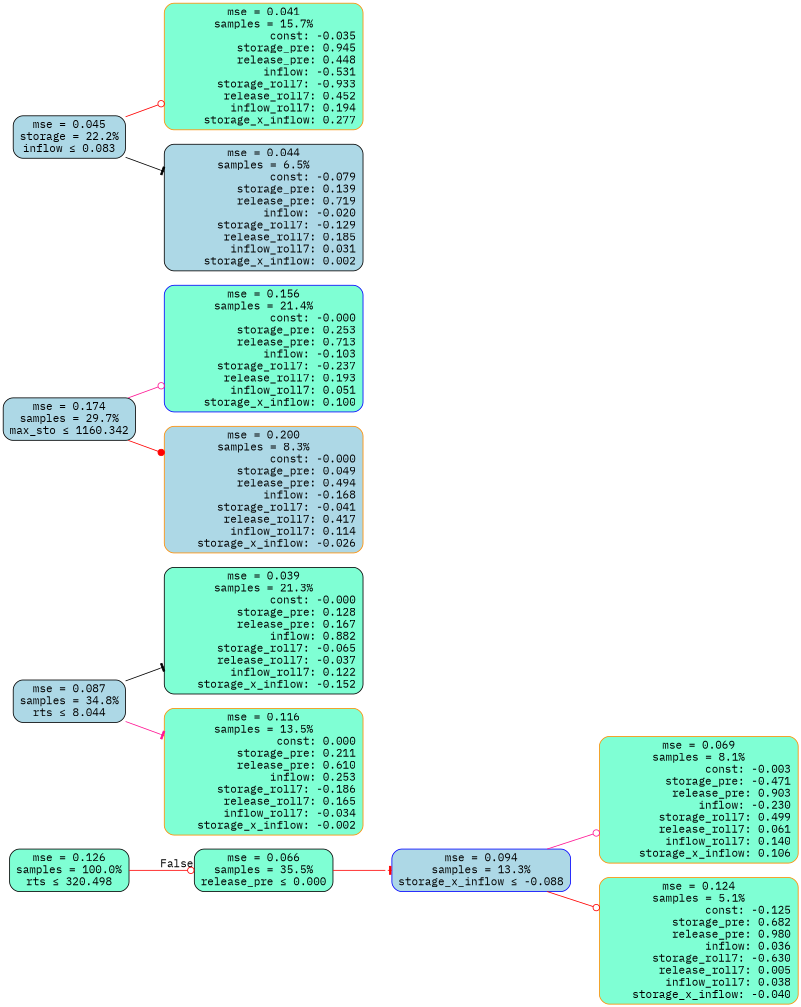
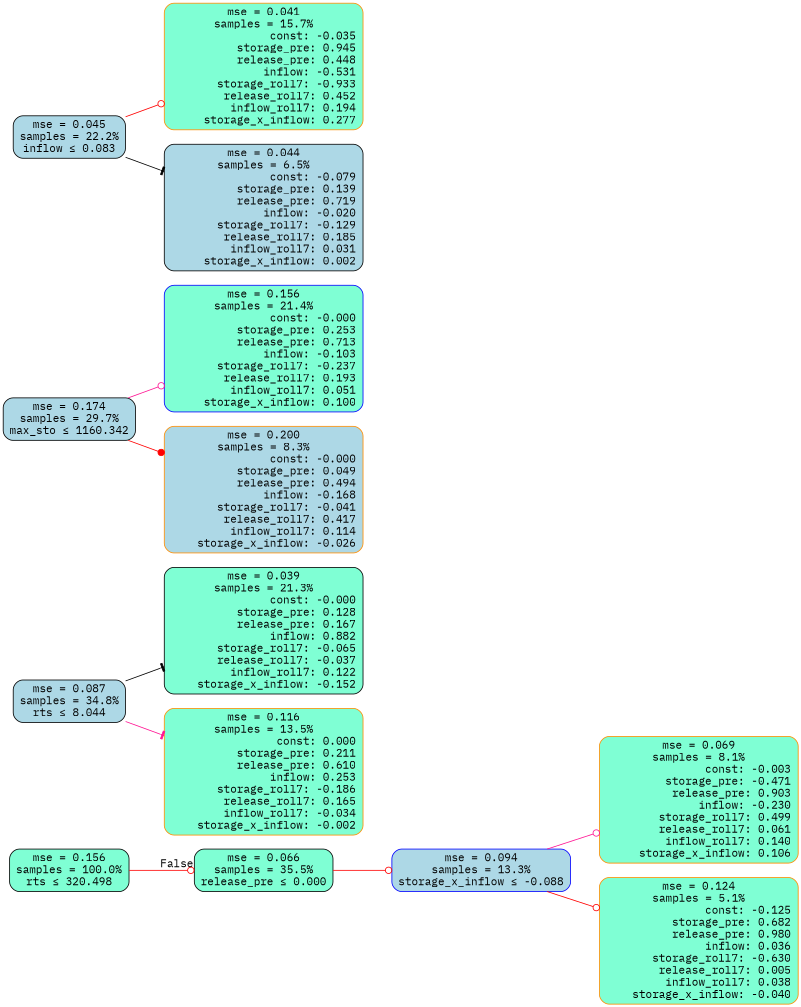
node "mse = 0.045 storage = 22.2% inflow ≤ 0.083": label "mse = 0.045 storage = 22.2% inflow ≤ 0.083" -> "mse = 0.045 samples = 22.2% inflow ≤ 0.083"
node "mse = 0.126 samples = 100.0% rts ≤ 320.498": label "mse = 0.126 samples = 100.0% rts ≤ 320.498" -> "mse = 0.156 samples = 100.0% rts ≤ 320.498"
edge "mse = 0.066 samples = 35.5% release_pre ≤ 0.000" -> "mse = 0.094 samples = 13.3% storage_x_inflow ≤ -0.088": arrowhead tee -> odot
